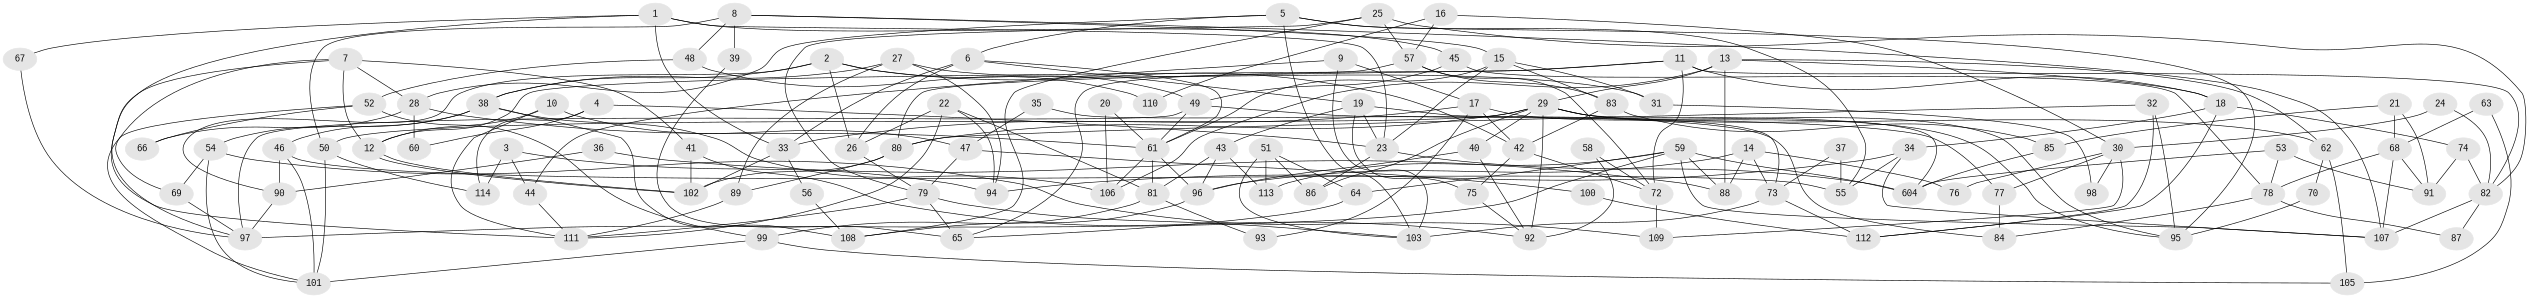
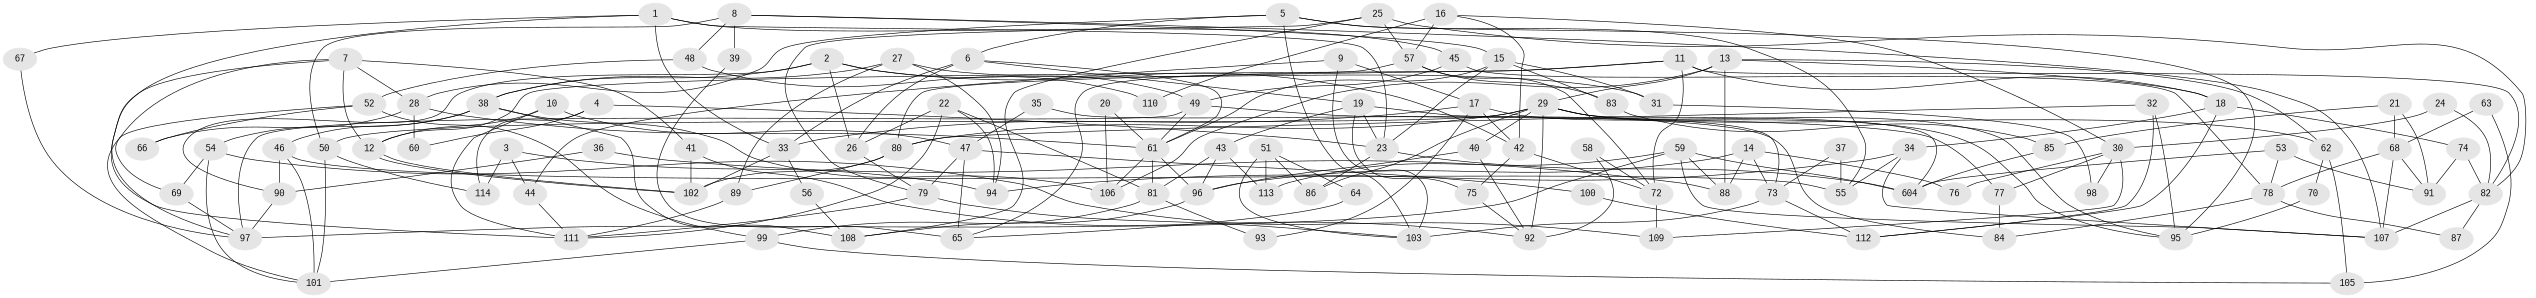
edge "83" -- "42": now "16" -- "42"
edge "59" -- "64": removed
edge "79" -- "65": now "47" -- "65"
